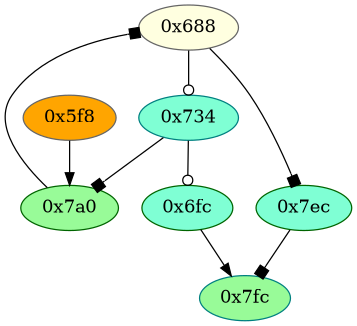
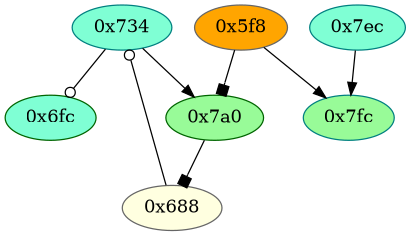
edge "0x688" -> "0x7ec": removed
edge "0x5f8" -> "0x7a0": arrowhead normal -> box
edge "0x734" -> "0x7a0": arrowhead box -> normal
node "0x7ec": color darkgreen -> teal
edge "0x6fc" -> "0x7fc": now "0x5f8" -> "0x7fc"
edge "0x7ec" -> "0x7fc": arrowhead box -> normal
